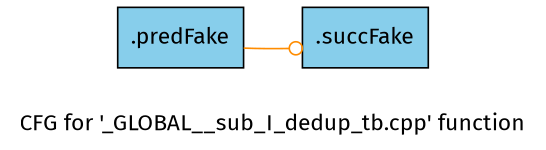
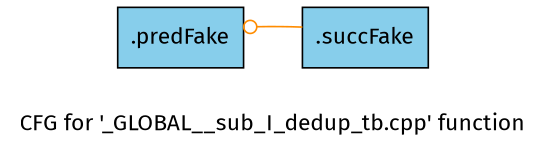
edge ".predFake" -> ".succFake": reversed
